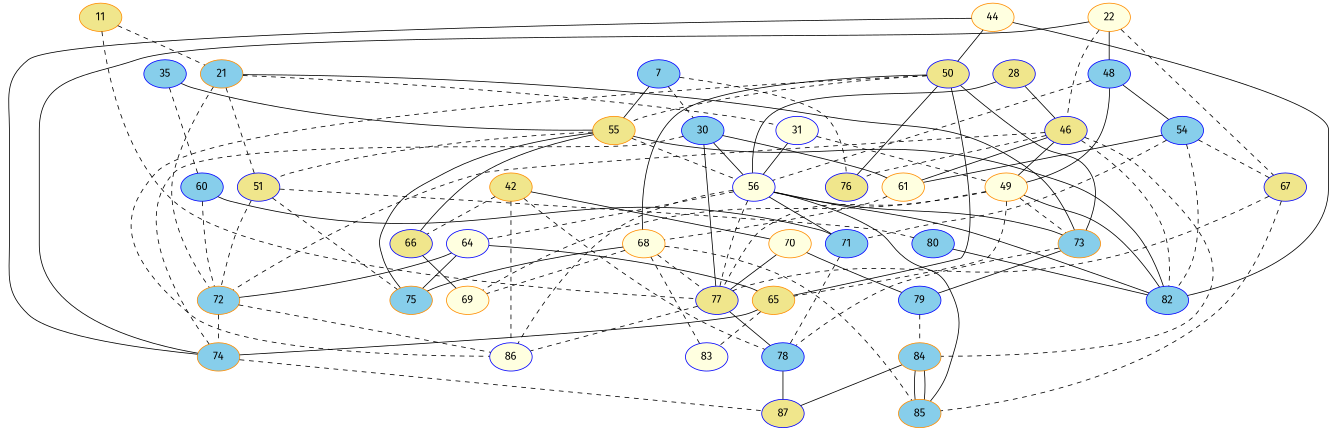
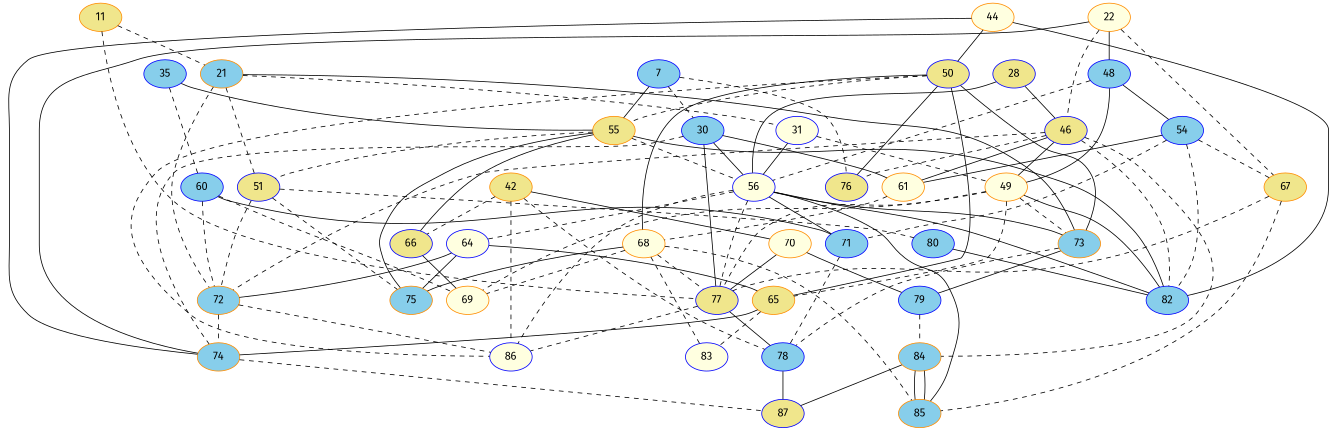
node "67": color blue -> darkorange
edge "60" -- "69": added
